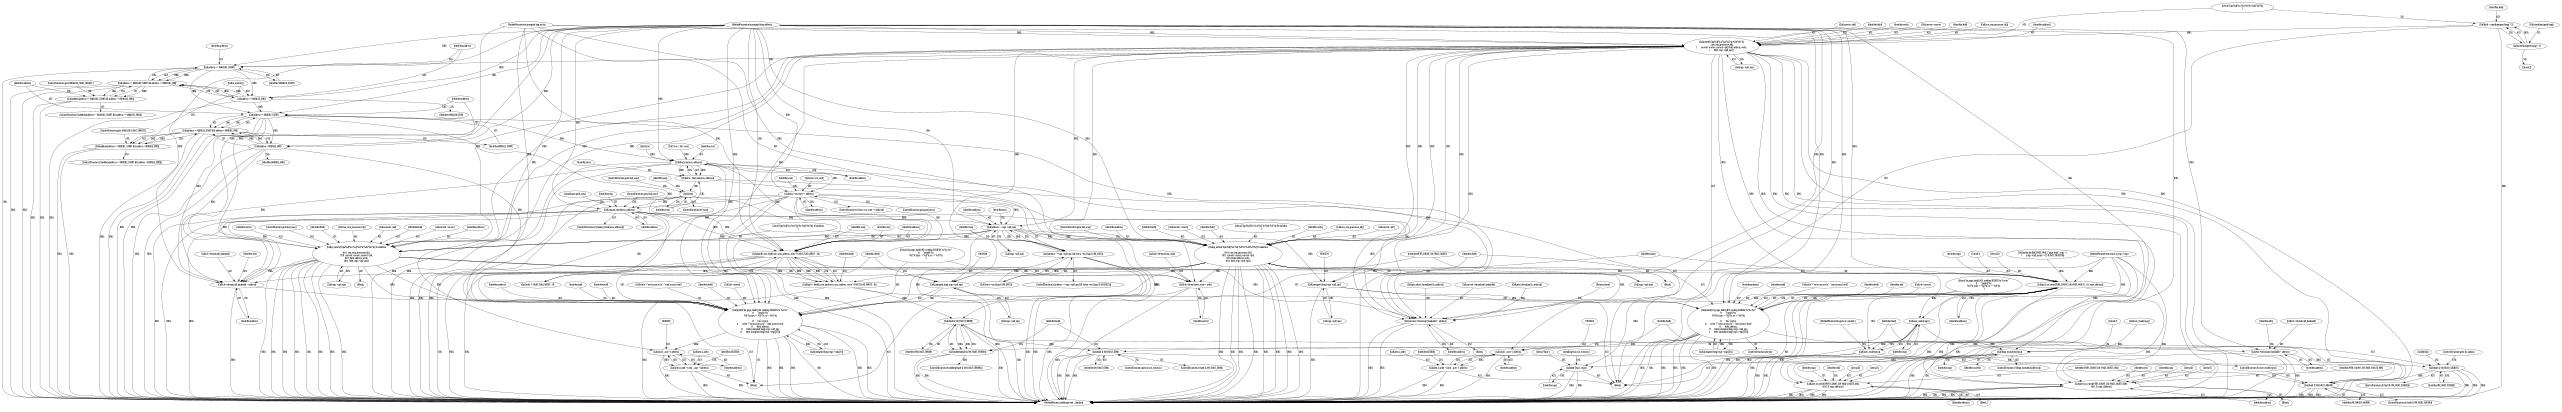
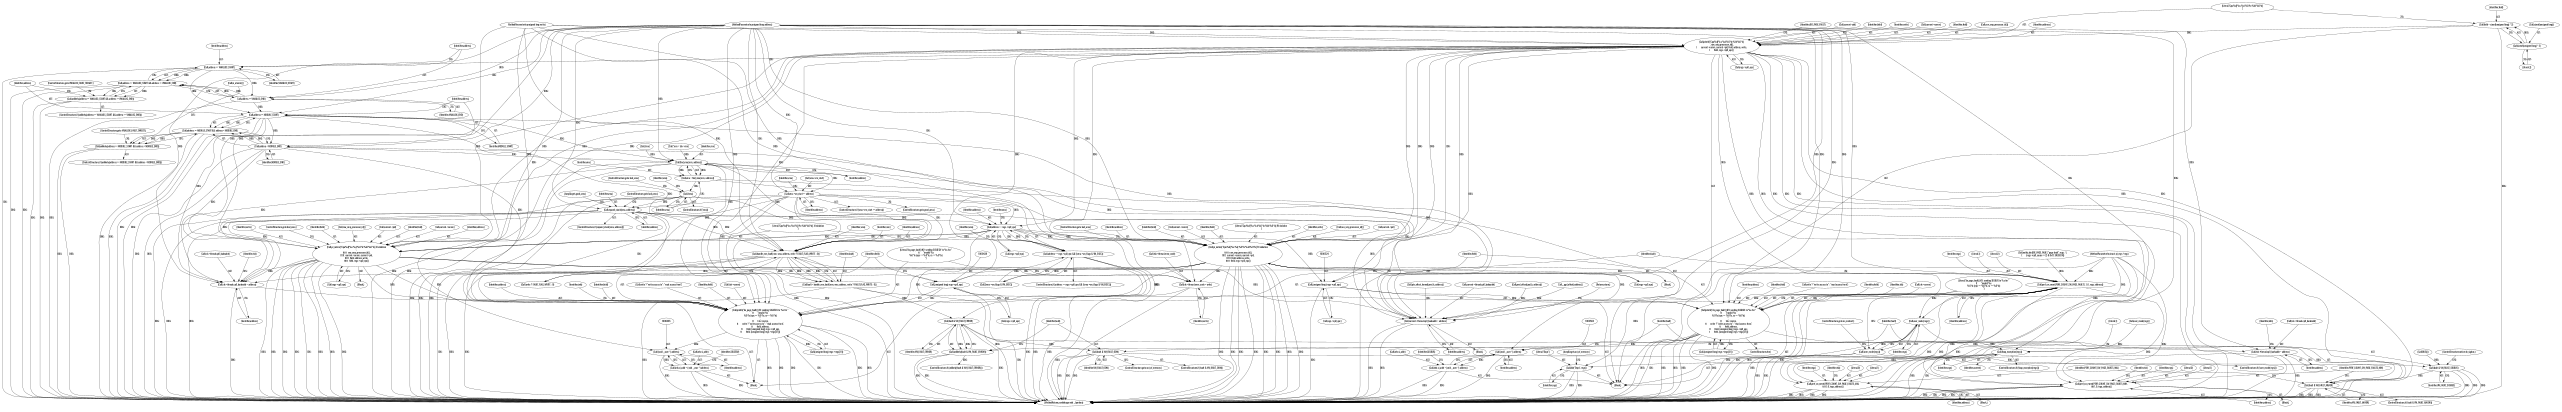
node "(Identifier,DIE_PAGE_FAULT)": added
edge "(MethodParameterIn,unsigned long address)" -> "(Call,address >= VMALLOC_START)": removed, label "DDG:"
edge "(Literal,2)" -> "(Call,sizeof(unsigned long) * 2)": added, label "AST:"
edge "(Call,in_atomic())" -> "(Call,address <= VMALLOC_END)": now "(Identifier,VMALLOC_END)" -> "(Call,address <= VMALLOC_END)"
edge "(Call,address >= MODULE_START && address < MODULE_END)" -> "(Identifier,MODULE_START)": now "(Call,address >= MODULE_START)" -> "(Identifier,MODULE_START)"
edge "(MethodParameterIn,unsigned long write)" -> "(Call,tsk->thread.error_code = write)": label "AST: " -> "DDG: "
edge "(Call,address < MODULE_END)" -> "(Call,find_vma(mm, address))": added, label "DDG:"
edge "(Identifier,MODULE_END)" -> "(Call,address < MODULE_END)": added, label "AST:"
edge "(Call,address < MODULE_END)" -> "(Call,current->thread.cp0_baduaddr = address)": added, label "DDG:"
edge "(ControlStructure,goto good_area;)" -> "(Call,vma->vm_start <= address)": reversed
node "(Identifier,PERF_COUNT_SW_PAGE_FAULTS)": removed
node "(Call,__pgd_offset(address))": added
node "(MethodParameterIn,goto no_context;)": label "(MethodParameterIn,goto no_context;)" -> "(ControlStructure,goto no_context;)"
node "(ControlStructure,atomic)": label "(ControlStructure,atomic)" -> "(ControlStructure,else)"
node "(ControlStructure,goto do_sigbus;)": label "(ControlStructure,goto do_sigbus;)" -> "(ControlStructure,notice do_sigbus;)"
edge "(ControlStructure,goto out_of_memory;)" -> "(Call,fault & VM_FAULT_OOM)": reversed
edge "(Call,BUG())" -> "(Call,fault & VM_FAULT_SIGBUS)": label "CFG: " -> "DDG: "
node "(ControlStructure,if (fixup_exception(address)))": label "(ControlStructure,if (fixup_exception(address)))" -> "(ControlStructure,if (fixup_exception(regs)))"
edge "(ControlStructure,if (!user_mode(regs)))" -> "(Call,fault & VM_FAULT_MAJOR)": now "(Identifier,PERF_COUNT_SW_PAGE_FAULTS_MIN)" -> "(Call,fault & VM_FAULT_MAJOR)"
node "(ControlStructure,if (fault & VM_FAULT_SIGBUS))": removed
node "(Identifier,VM_TARGET_MAJOR)": label "(Identifier,VM_TARGET_MAJOR)" -> "(Identifier,VM_FAULT_MAJOR)"
